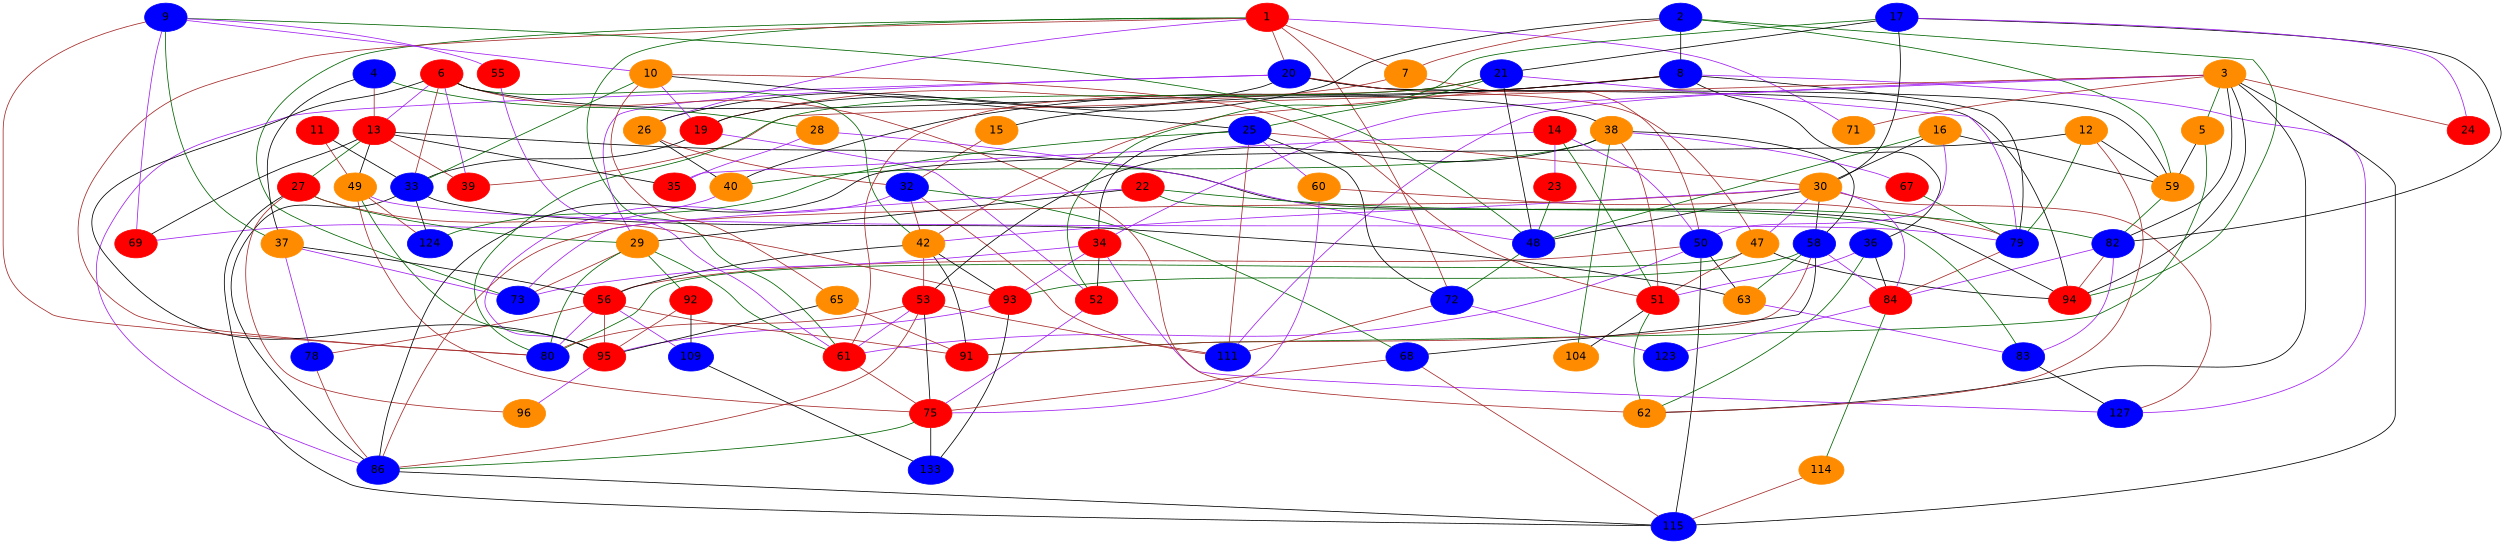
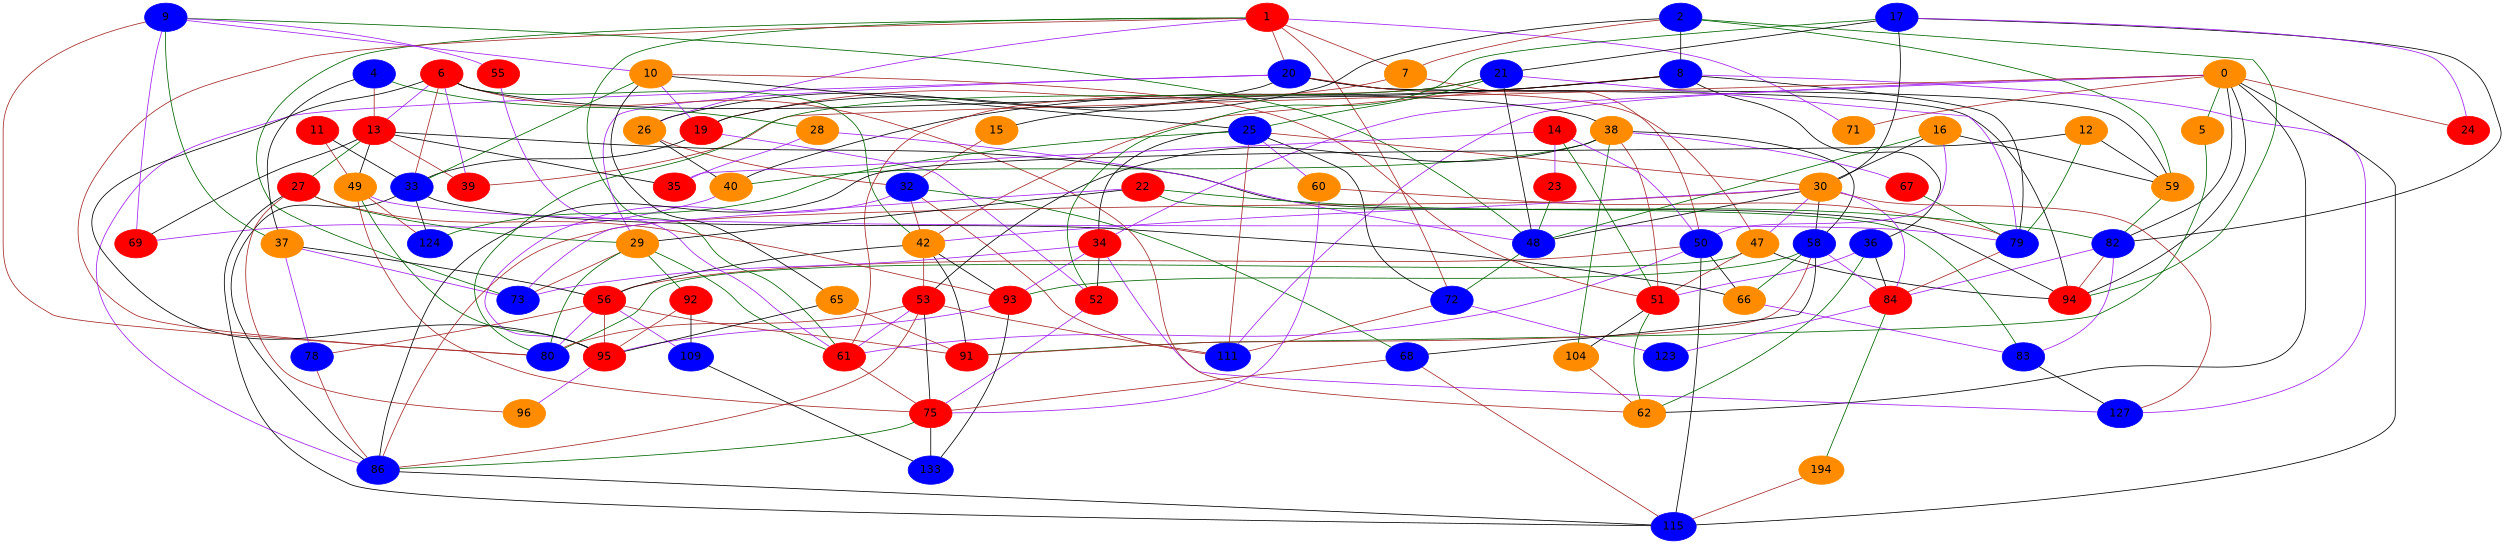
node "3": label "3" -> "0"
edge "5" -- "59": removed
edge "10" -- "65": color brown -> black
node "63": label "63" -> "66"
edge "12" -- "62": now "104" -- "62"
node "114": label "114" -> "194"
